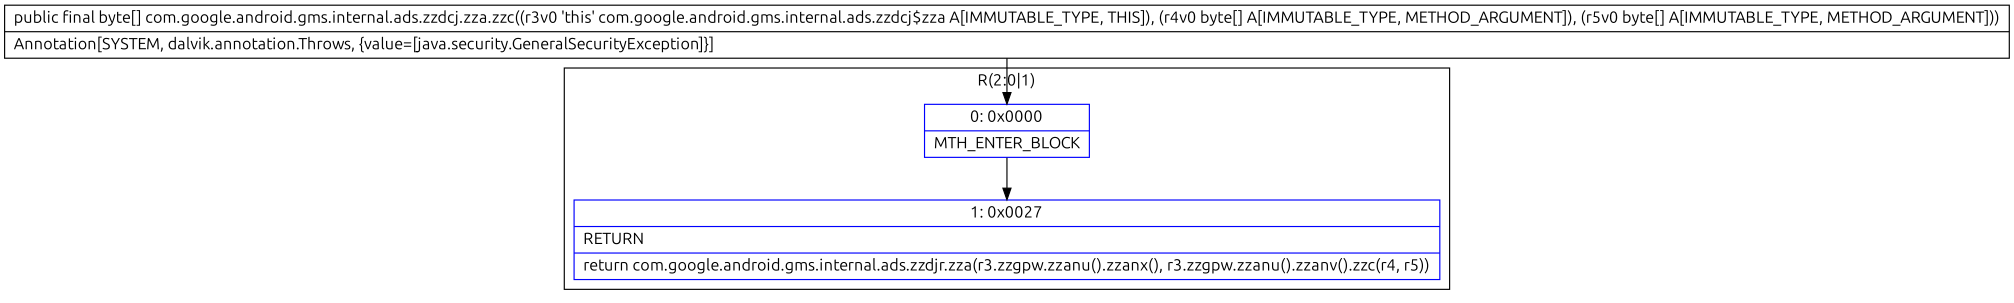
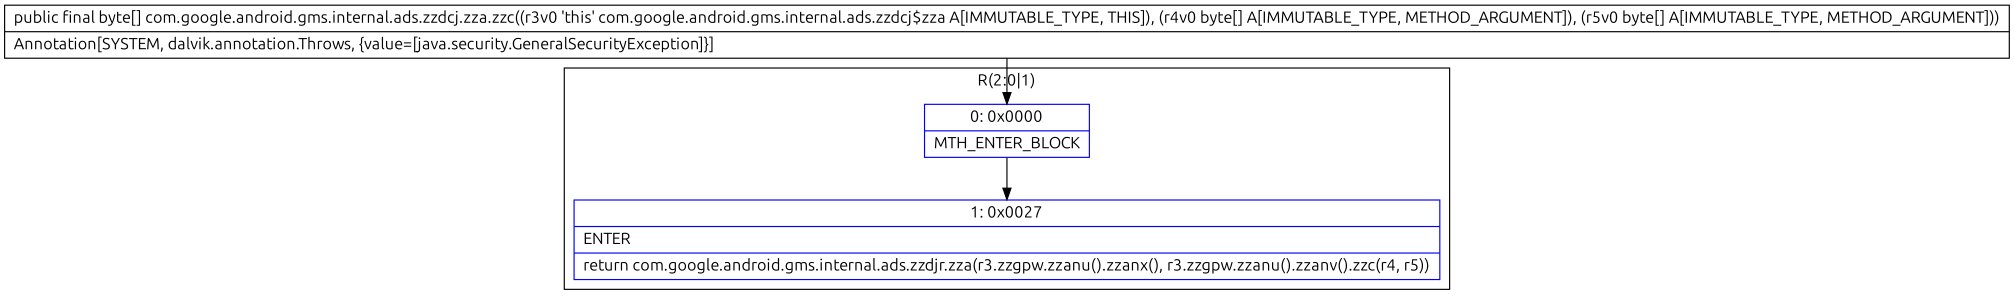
node "1: 0x0027": text "RETURN" -> "ENTER"
